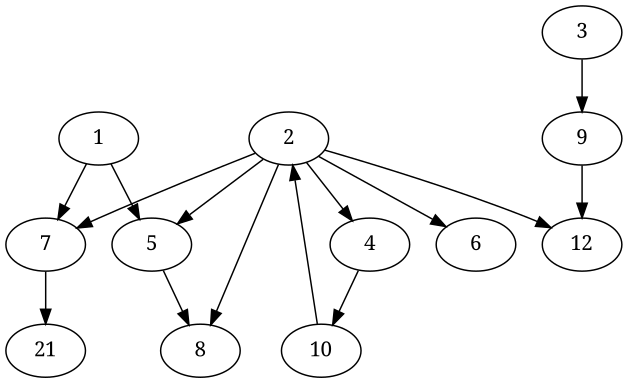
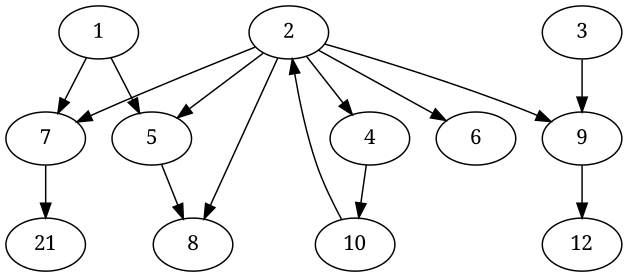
edge "2" -> "12": now "2" -> "9"
